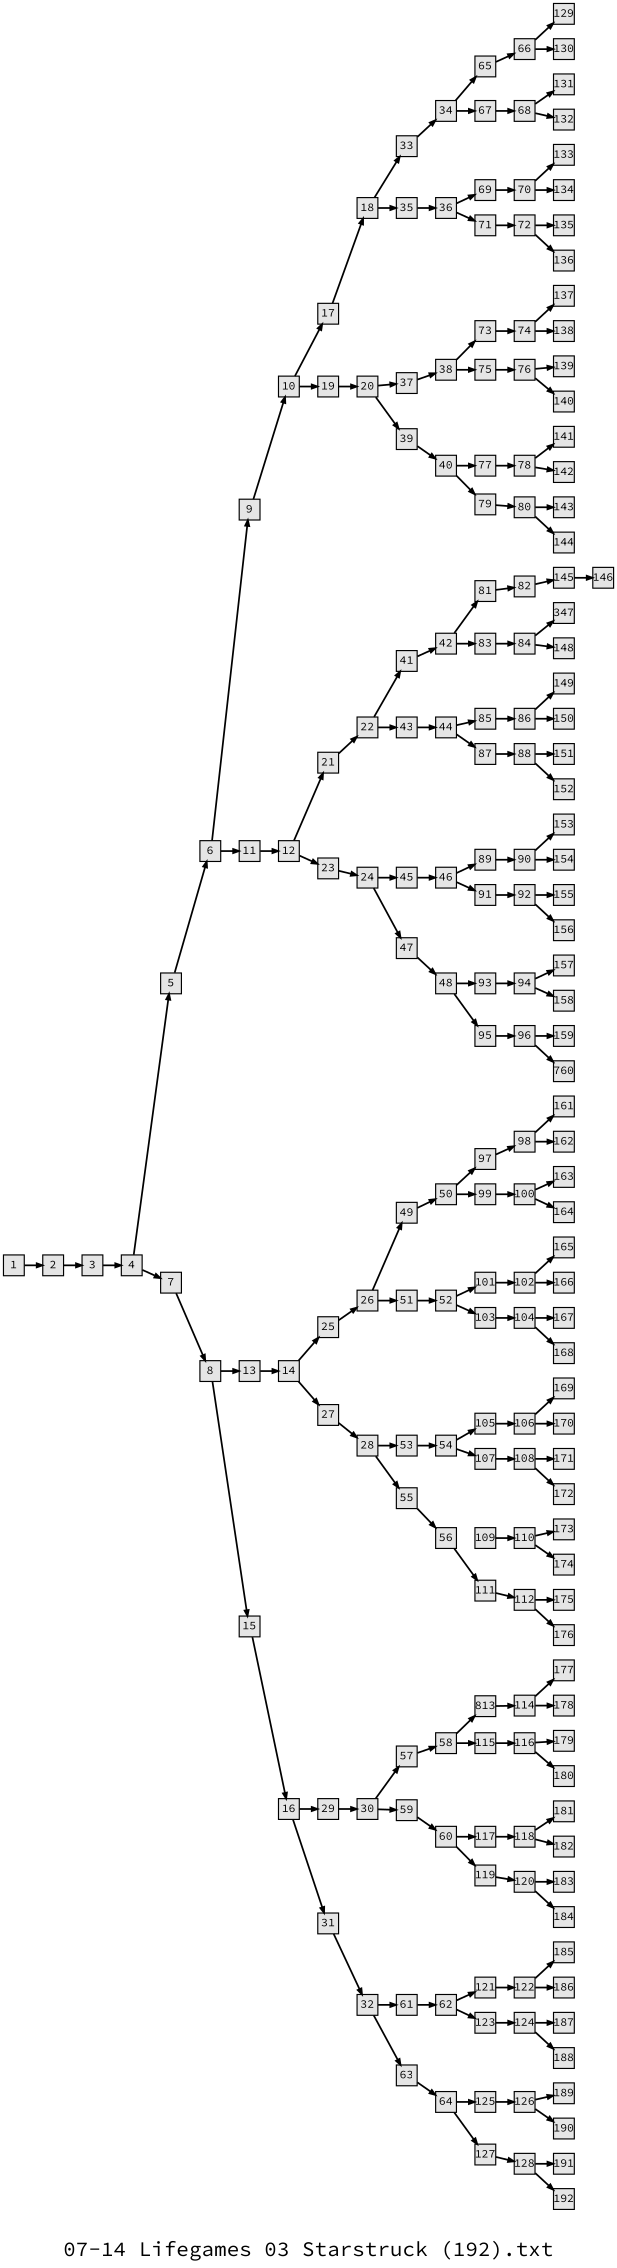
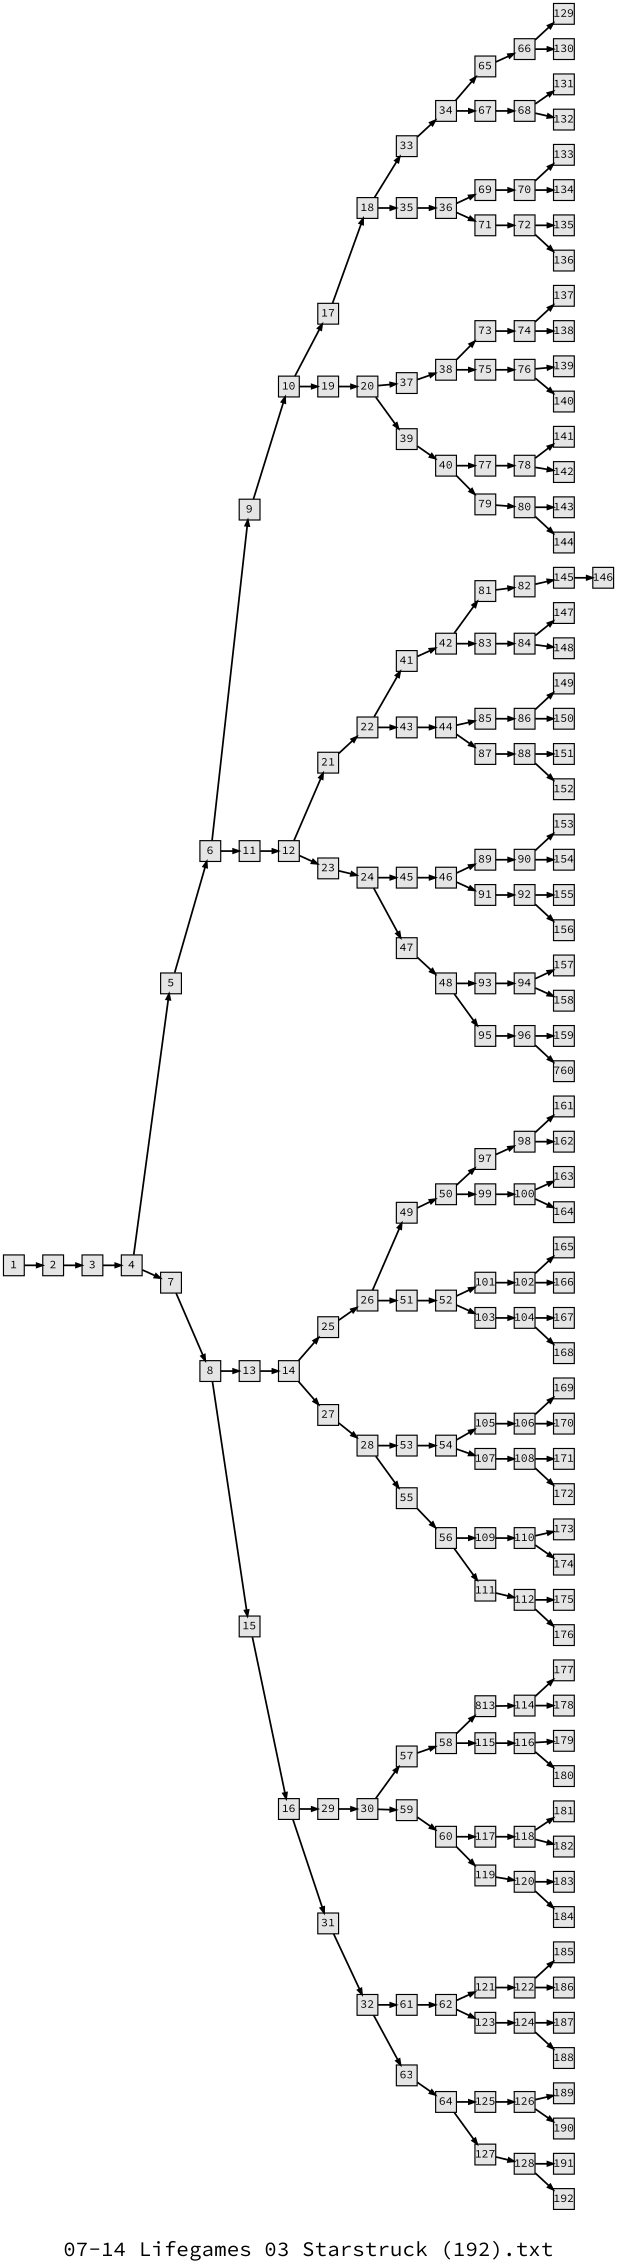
node "347": label "347" -> "147"
edge "56" -> "109": added
